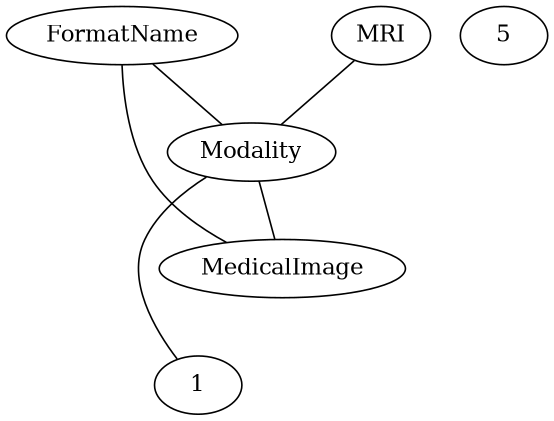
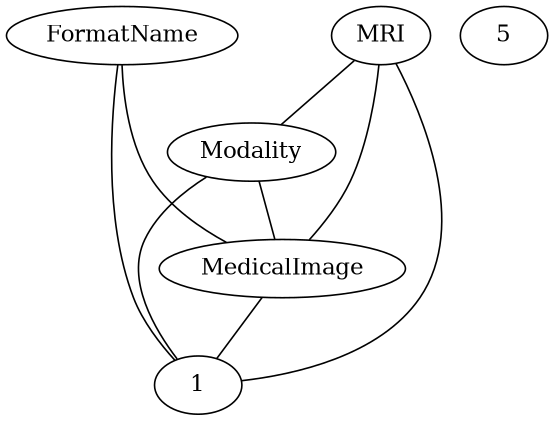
edge "FormatName" -- "Modality": now "FormatName" -- "1"
edge "MRI" -- "MedicalImage": added
edge "MRI" -- "1": added
edge "MedicalImage" -- "1": added
